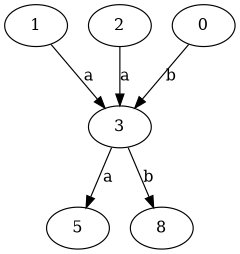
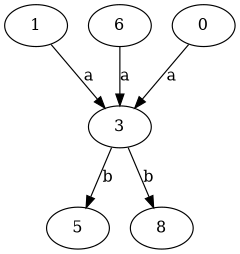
node "2": label "2" -> "6"
edge "0" -> "3": label "b" -> "a"
edge "3" -> "5": label "a" -> "b"
